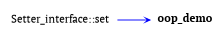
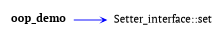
edge "Setter_interface::set" -> "oop_demo": reversed
